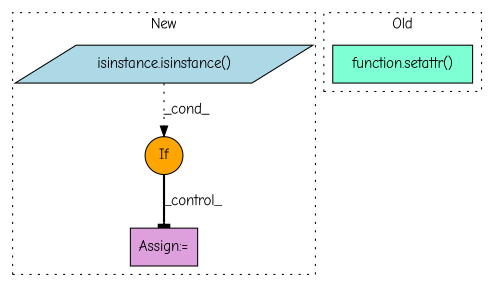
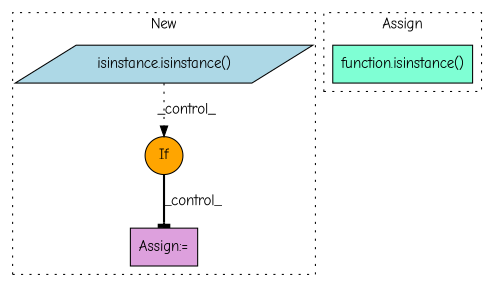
cluster "Old": label "Old" -> "Assign"
node "function.setattr()": label "function.setattr()" -> "function.isinstance()"
edge "isinstance.isinstance()" -> "If": label "_cond_" -> "_control_"
